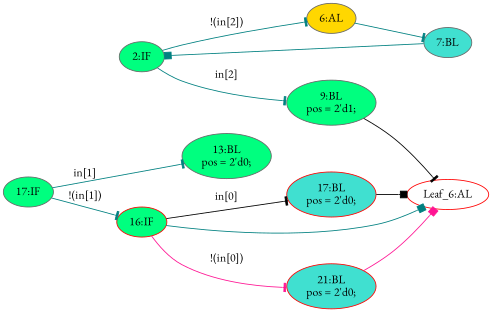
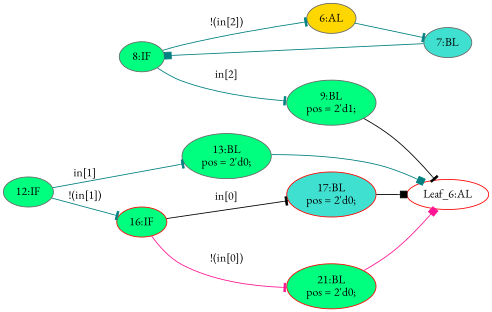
node "2:IF": label "2:IF" -> "8:IF"
node "17:IF": label "17:IF" -> "12:IF"
edge "16:IF" -> "Leaf_6:AL": now "13:BL pos = 2'd0;" -> "Leaf_6:AL"
node "21:BL pos = 2'd0;": fillcolor turquoise -> springgreen
